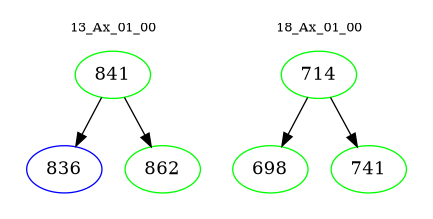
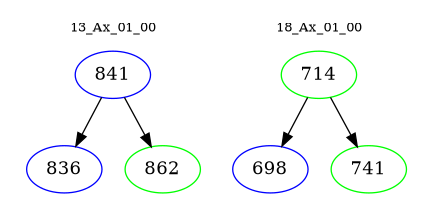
node "841": color green -> blue
node "698": color green -> blue
